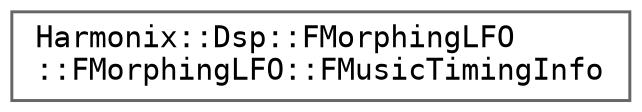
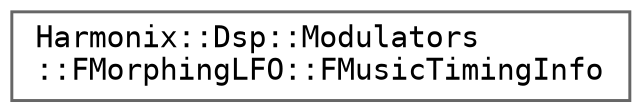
node "Harmonix::Dsp::FMorphingLFO ::FMorphingLFO::FMusicTimingInfo": label "Harmonix::Dsp::FMorphingLFO ::FMorphingLFO::FMusicTimingInfo" -> "Harmonix::Dsp::Modulators ::FMorphingLFO::FMusicTimingInfo"
